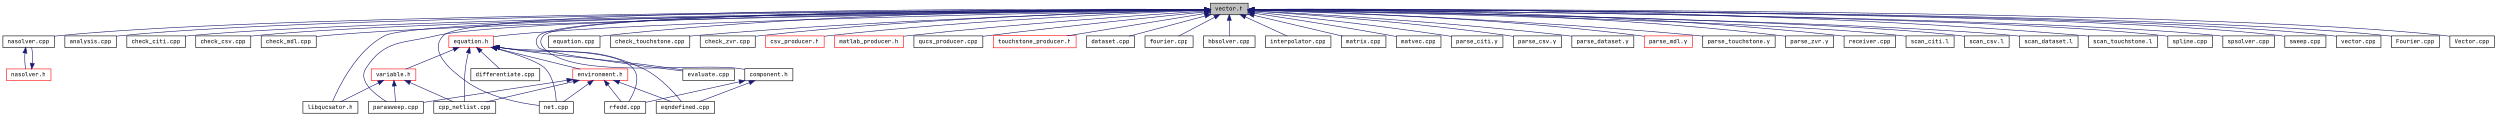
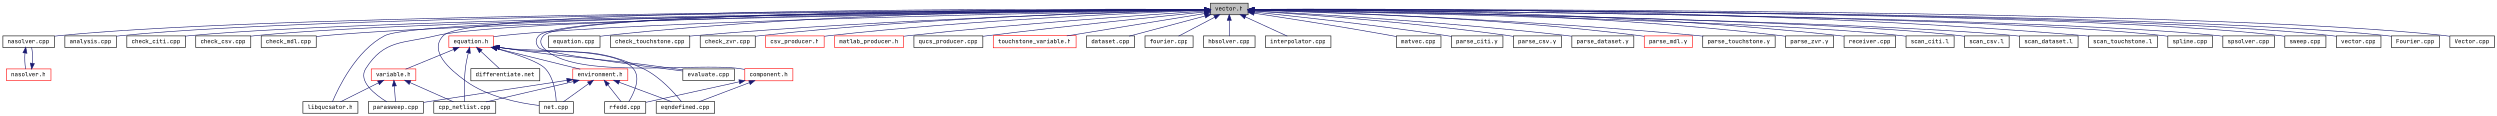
node "touchstone_producer.h": label "touchstone_producer.h" -> "touchstone_variable.h"
node "matrix.cpp": removed
node "differentiate.cpp": label "differentiate.cpp" -> "differentiate.net"
node "component.h": color black -> red
